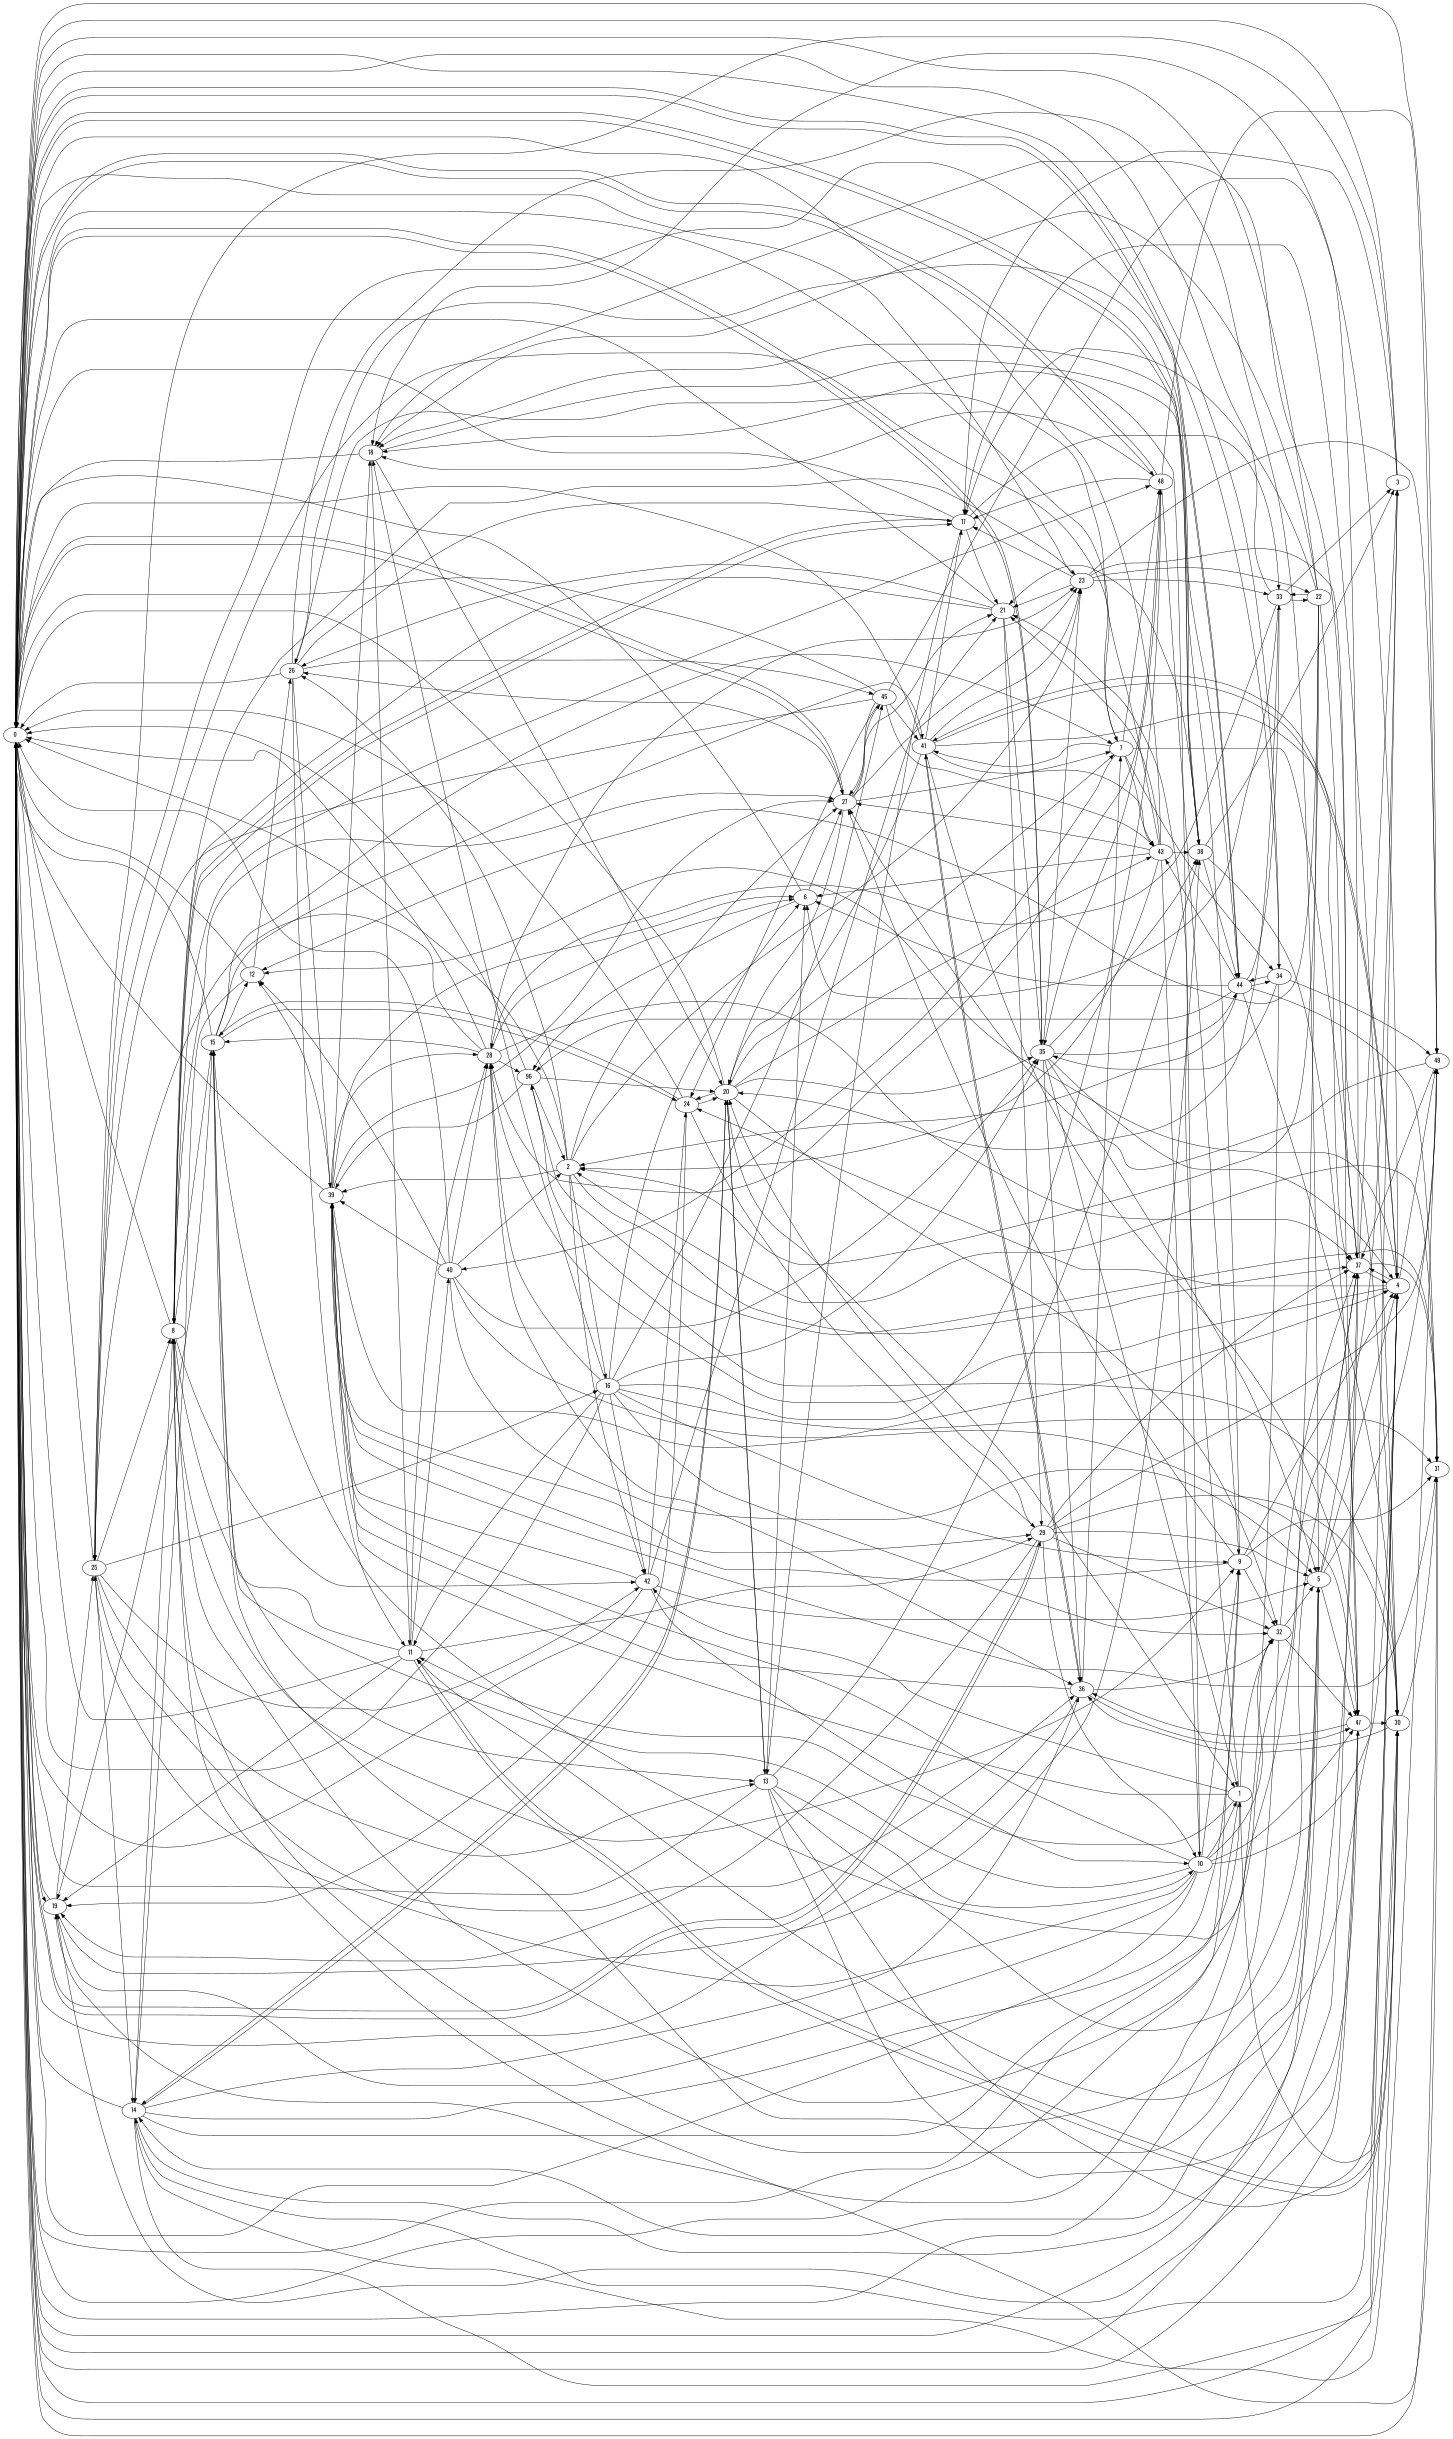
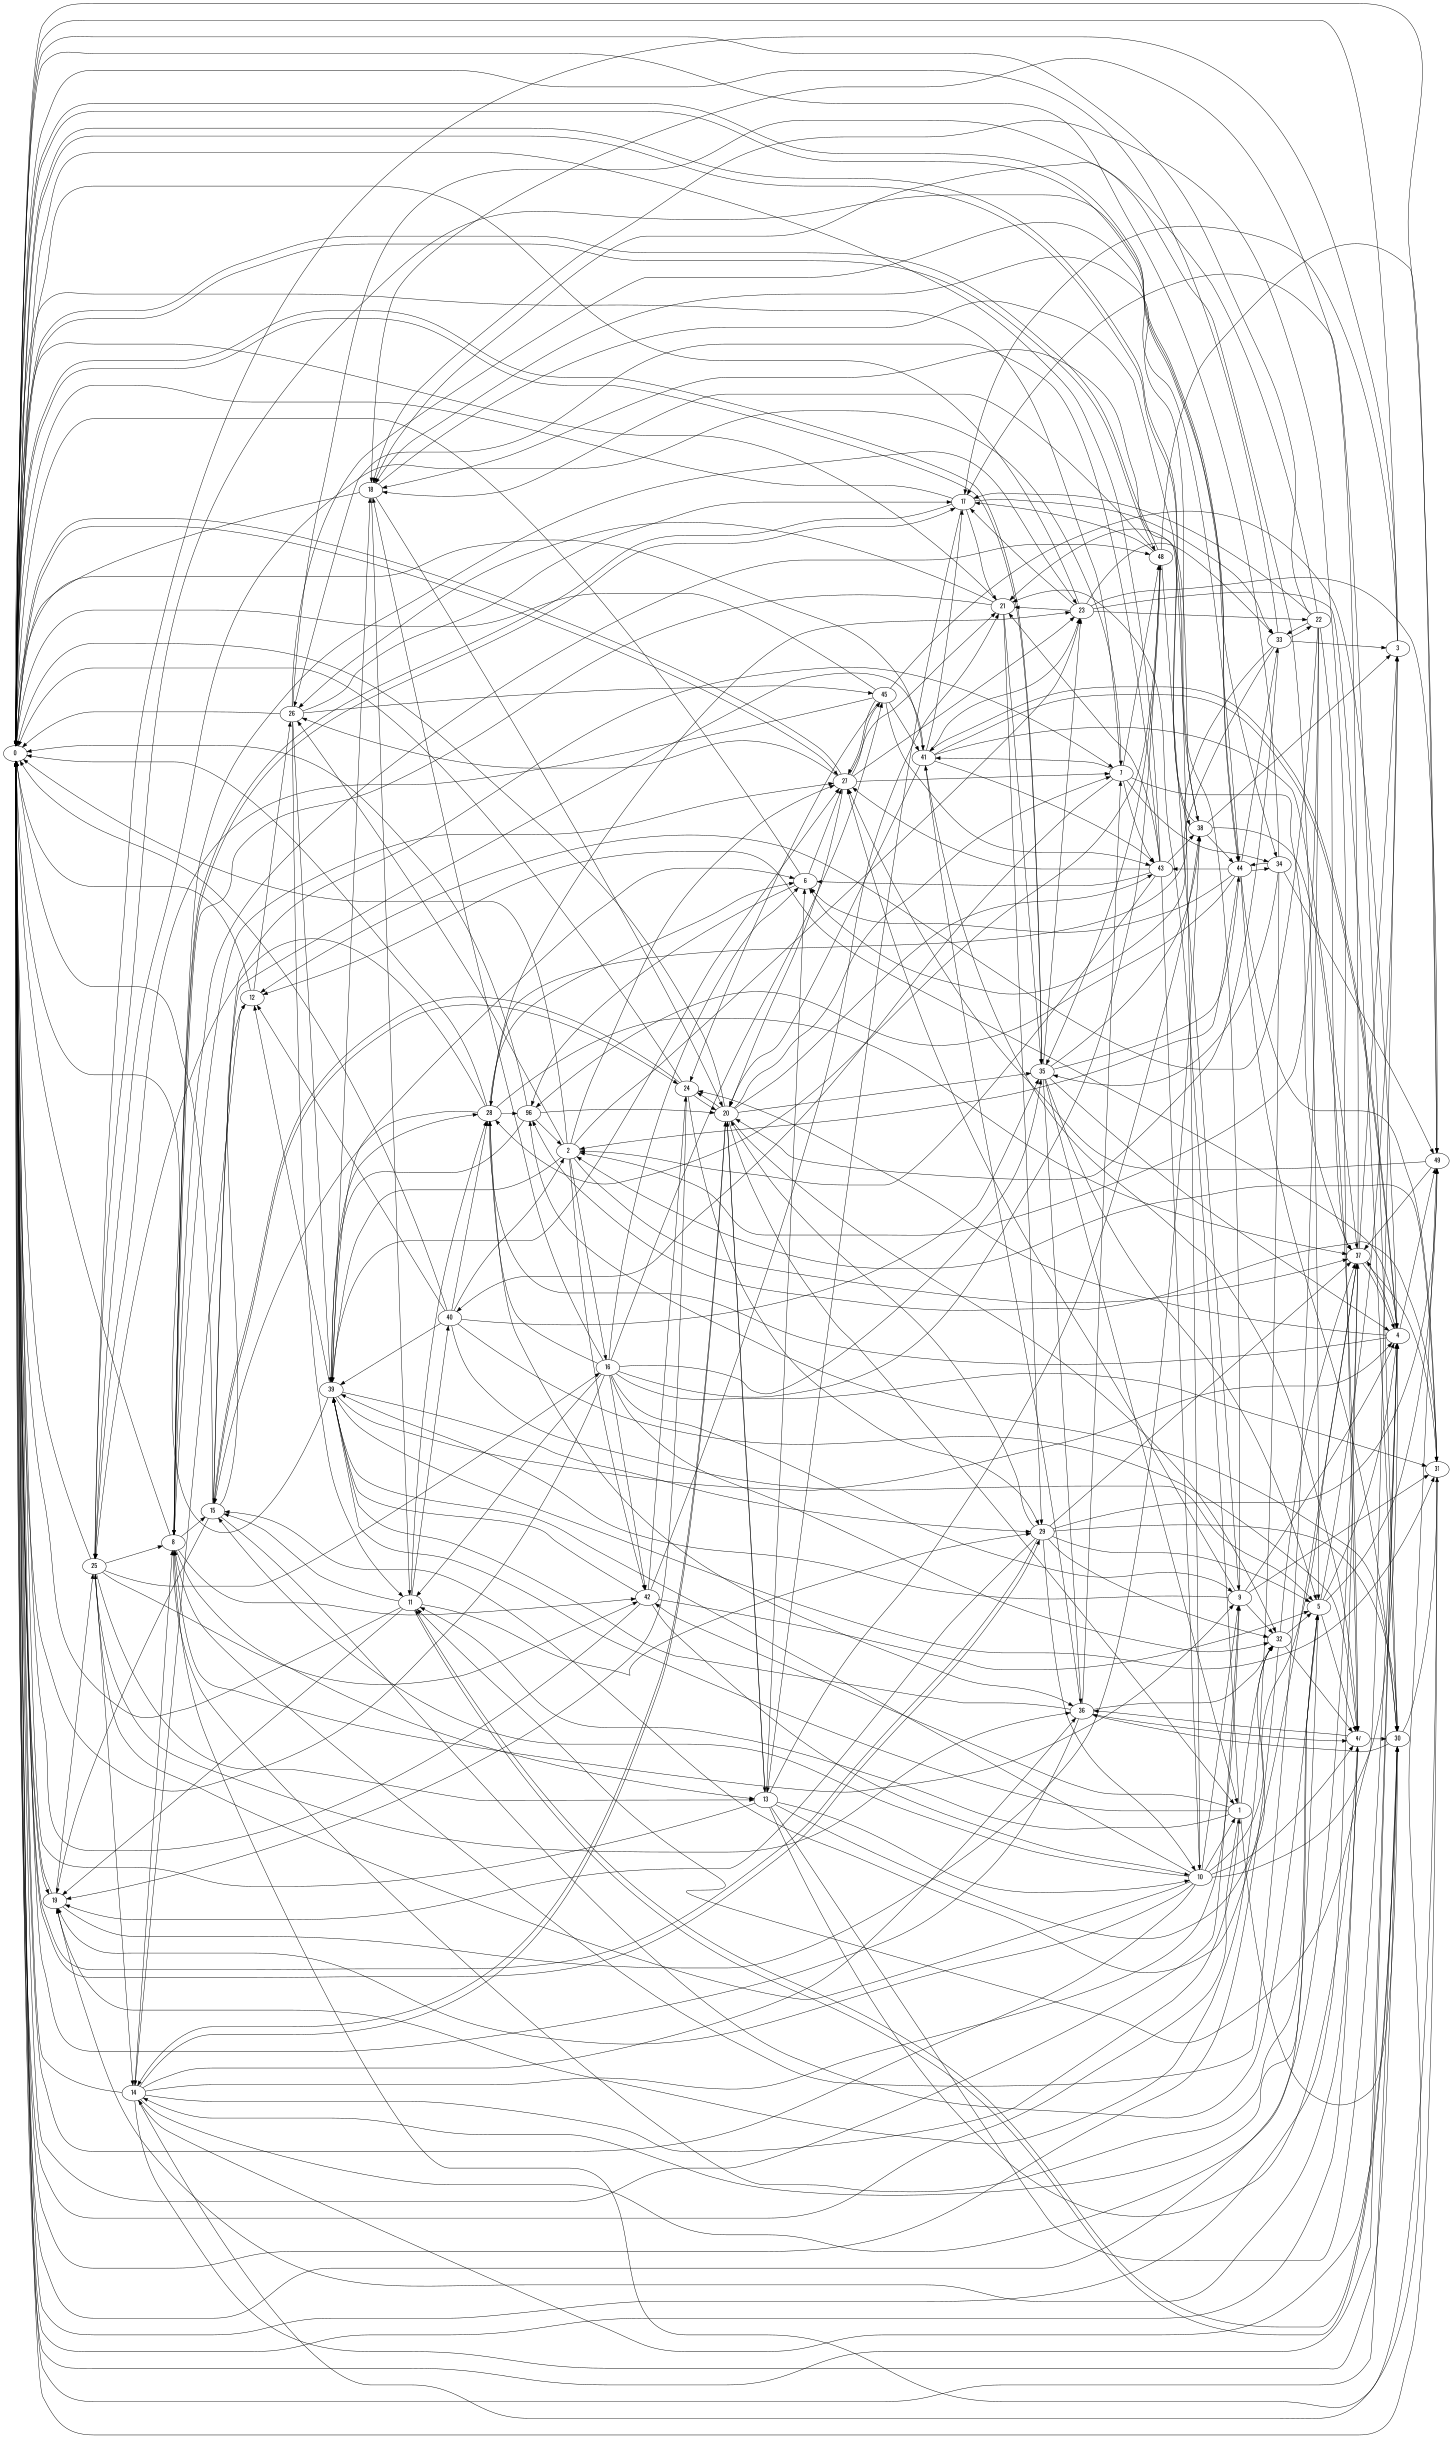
edge "41" -> "36": removed
